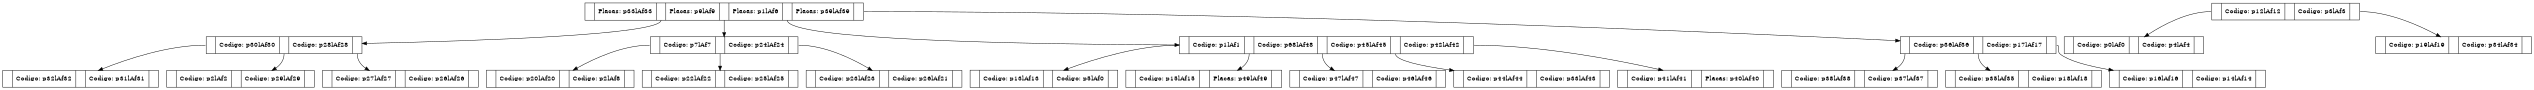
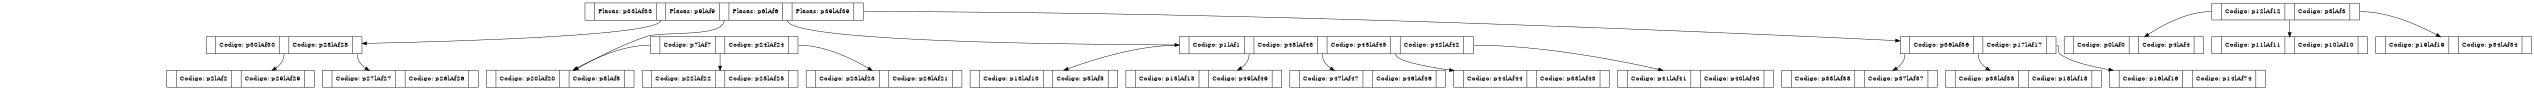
node "Placas: p33lAf33": text "Placas: p1lAf6" -> "Placas: p6lAf6"
edge "Placas: p33lAf33" -> "Codigo: p7lAf7": now "Placas: p33lAf33" -> "Codigo: p20lAf20"
node "Codigo: p1lAf1": text "Codigo: p68lAf48" -> "Codigo: p48lAf48"
node "Codigo: p11lAf11": added
node "Codigo: p32lAf32": removed
node "Codigo: p20lAf20": text "Codigo: p2lAf8" -> "Codigo: p8lAf8"
node "Codigo: p13lAf13": text "Codigo: p5lAf0" -> "Codigo: p5lAf5"
node "Codigo: p15lAf15": text "Placas: p49lAf49" -> "Codigo: p49lAf49"
node "Codigo: p41lAf41": text "Placas: p40lAf40" -> "Codigo: p40lAf40"
node "Codigo: p16lAf16": text "Codigo: p14lAf14" -> "Codigo: p14lAf74"
